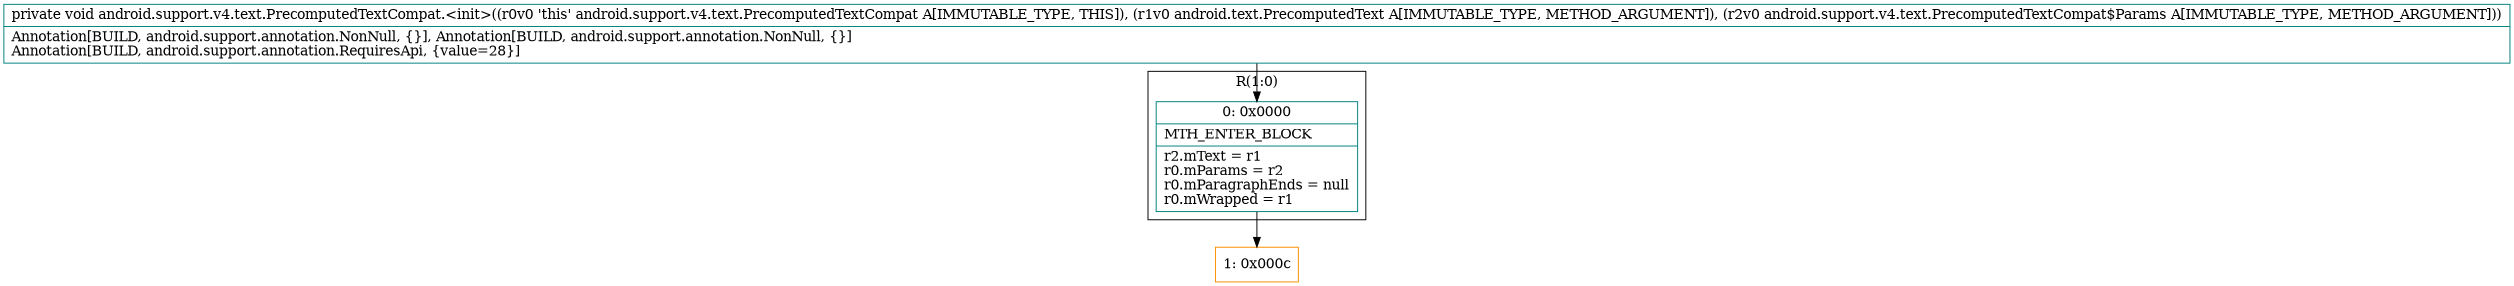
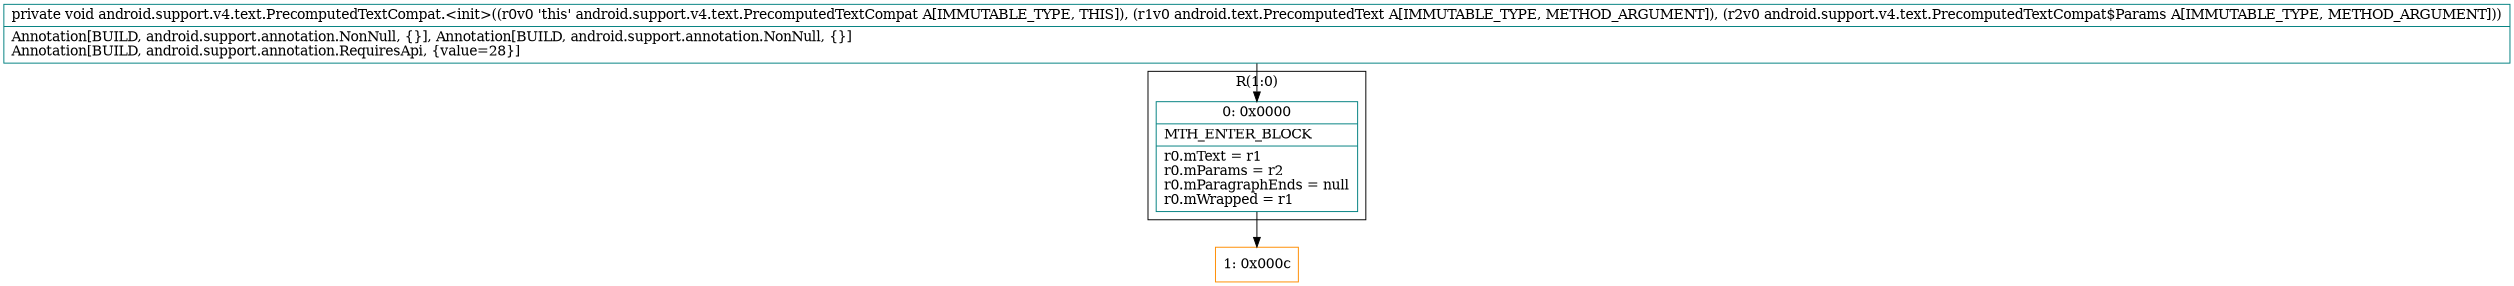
node "0: 0x0000": text "r2.mText = r1" -> "r0.mText = r1"
